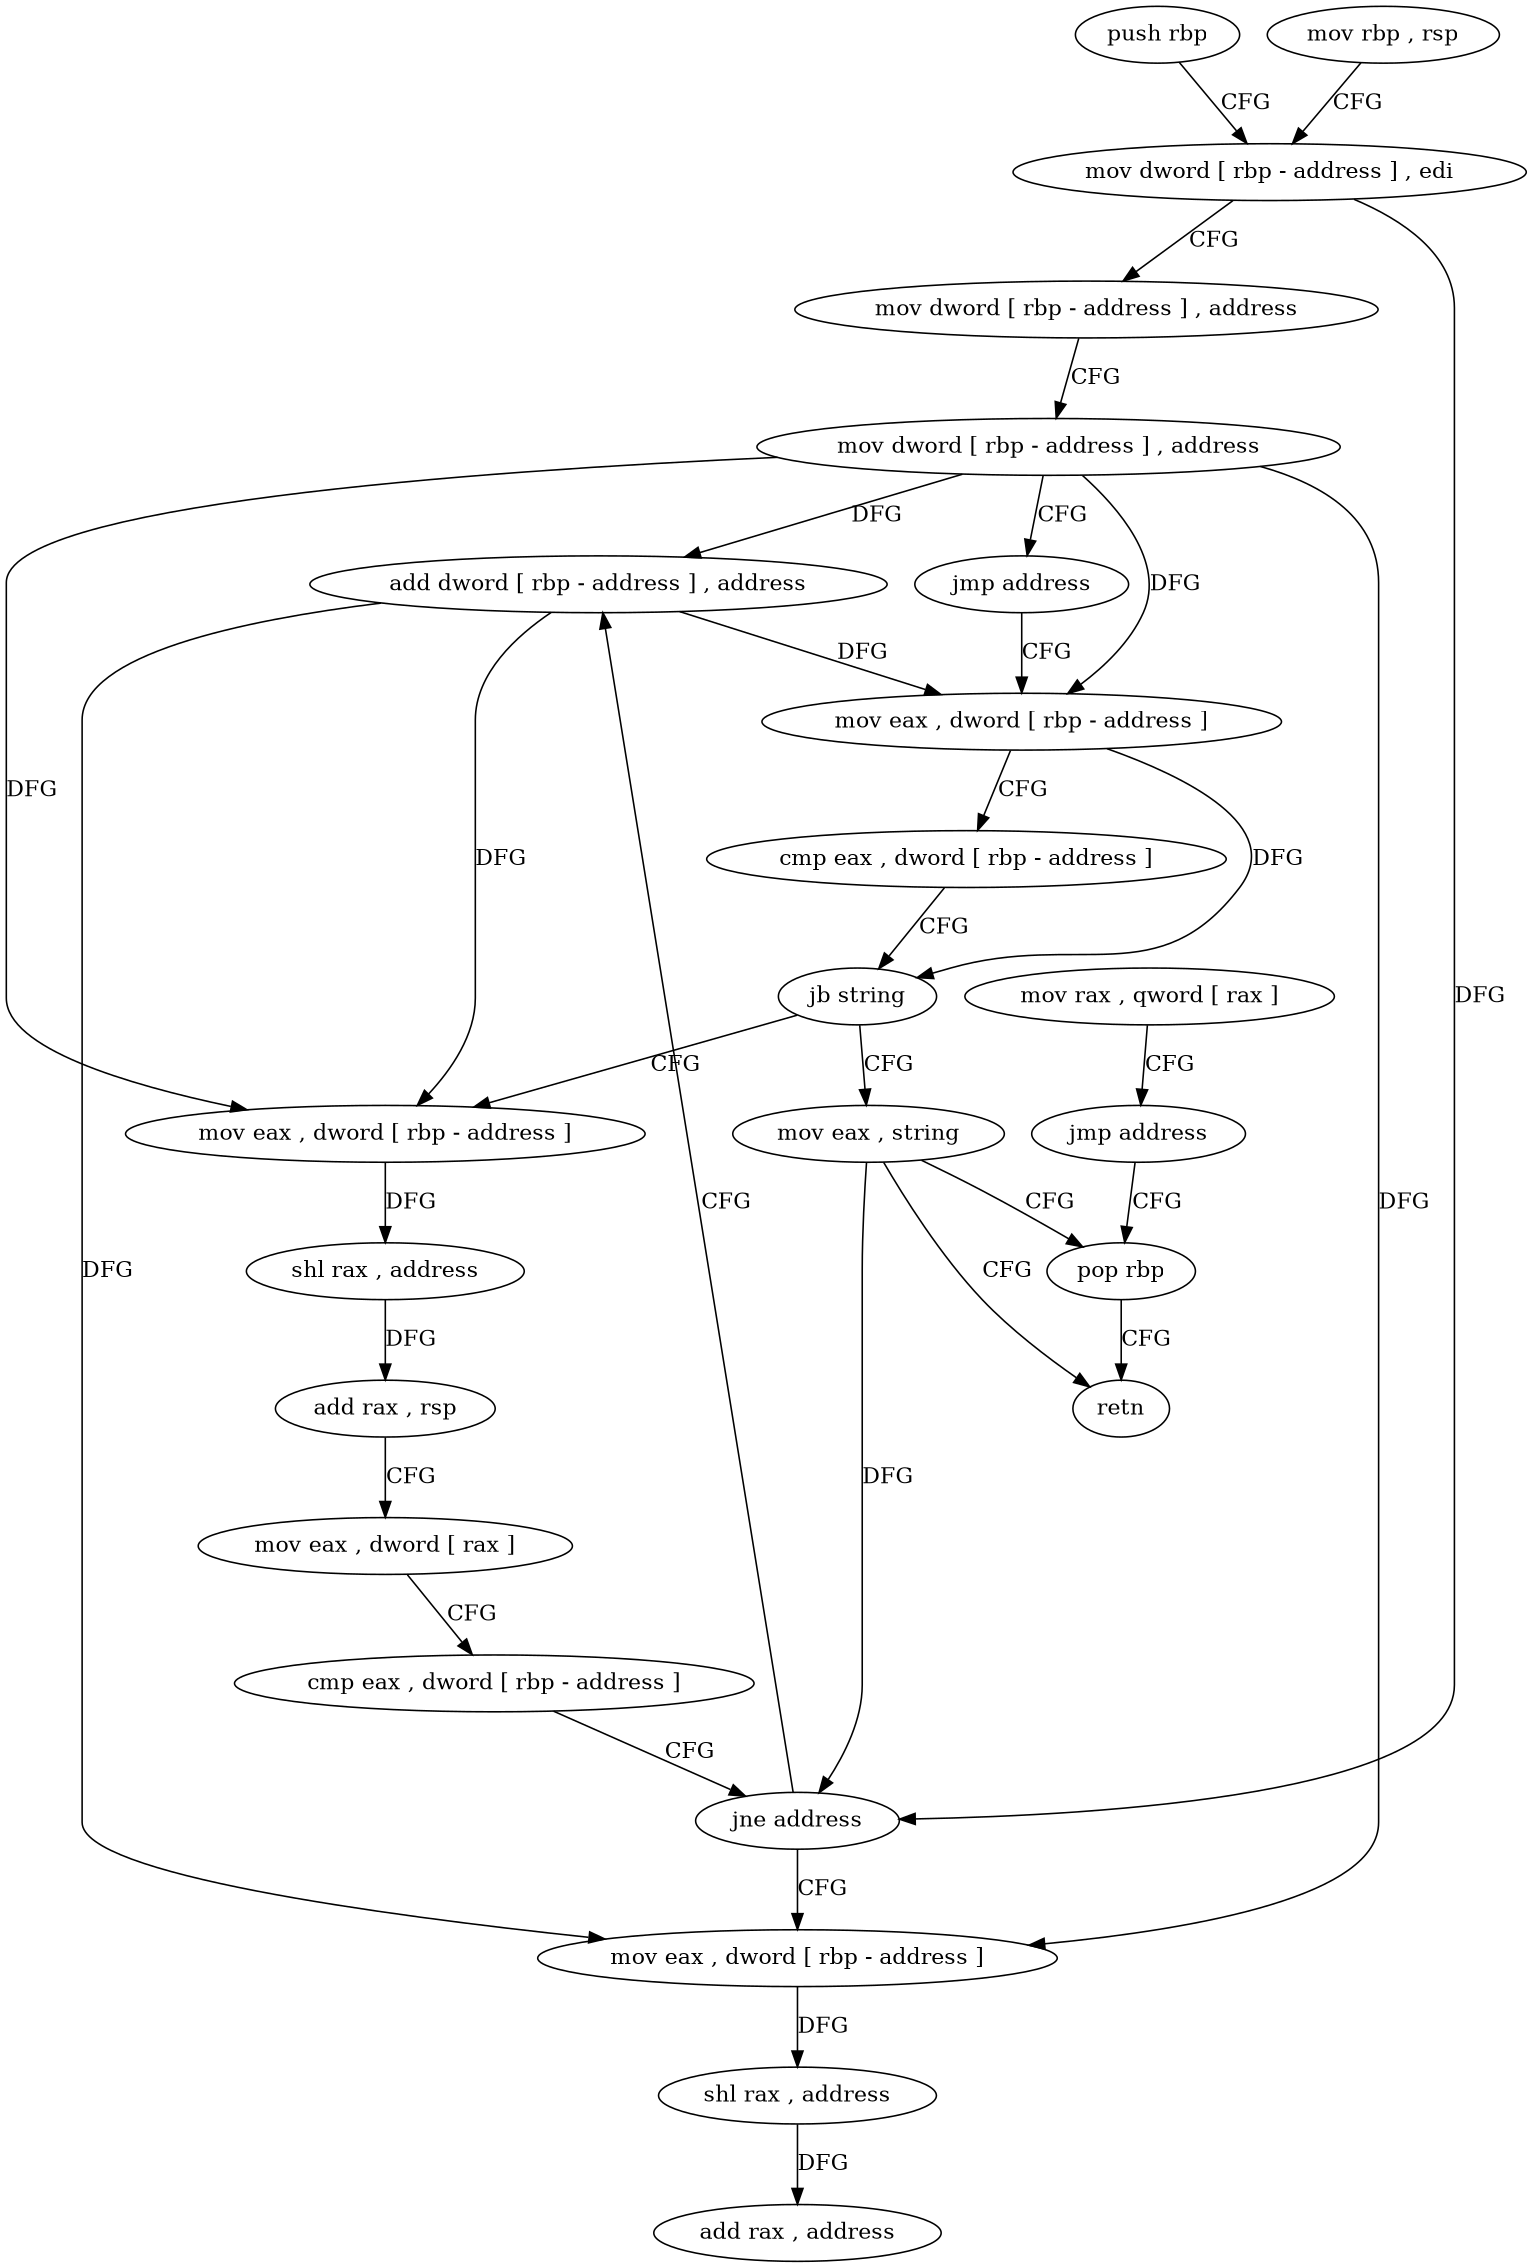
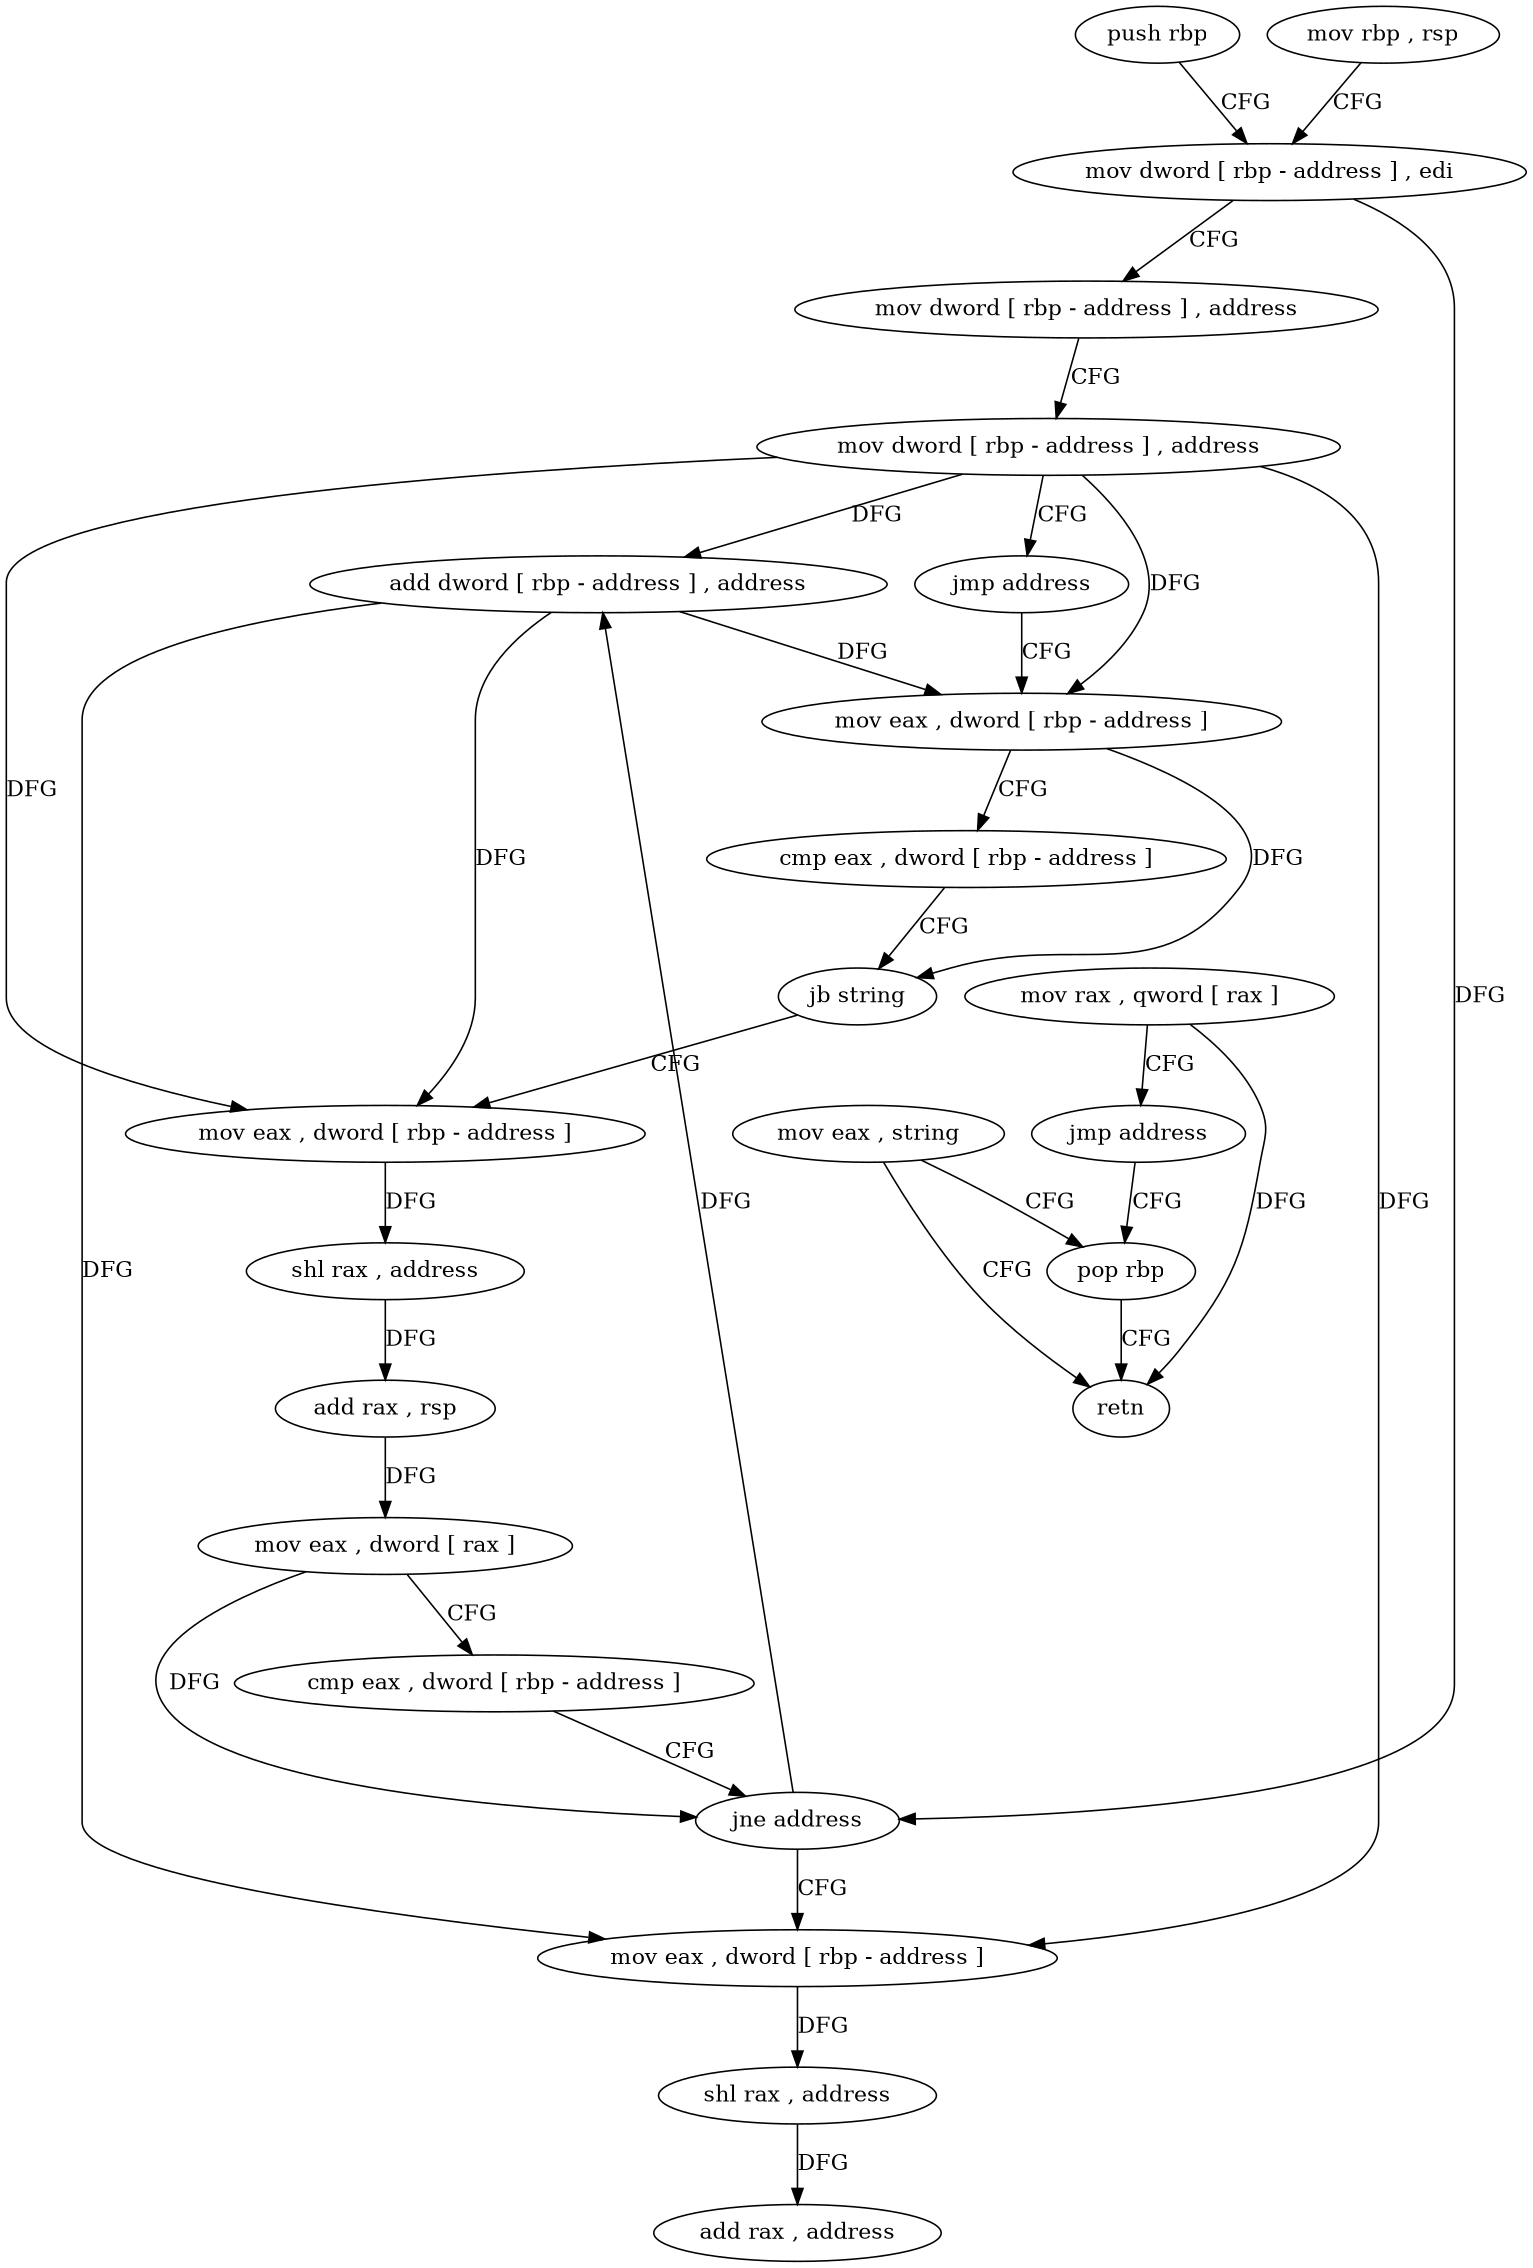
edge "jb string" -> "mov eax , string": removed, label "CFG"
edge "mov rax , qword [ rax ]" -> "retn": added, label "DFG"
edge "jne address" -> "add dword [ rbp - address ] , address": label "CFG" -> "DFG"
edge "mov eax , string" -> "jne address": now "mov eax , dword [ rax ]" -> "jne address"
edge "add rax , rsp" -> "mov eax , dword [ rax ]": label "CFG" -> "DFG"
